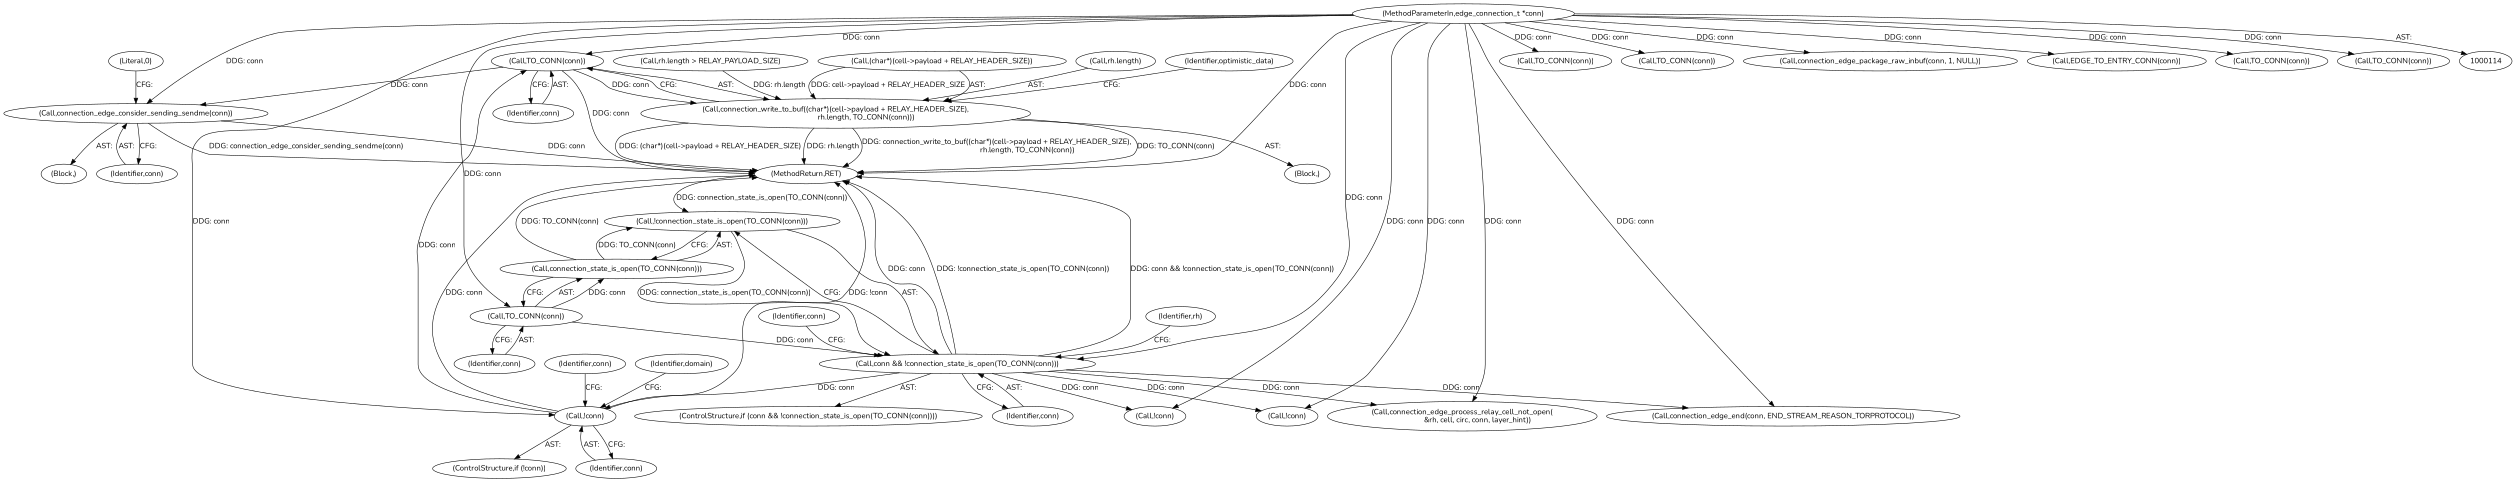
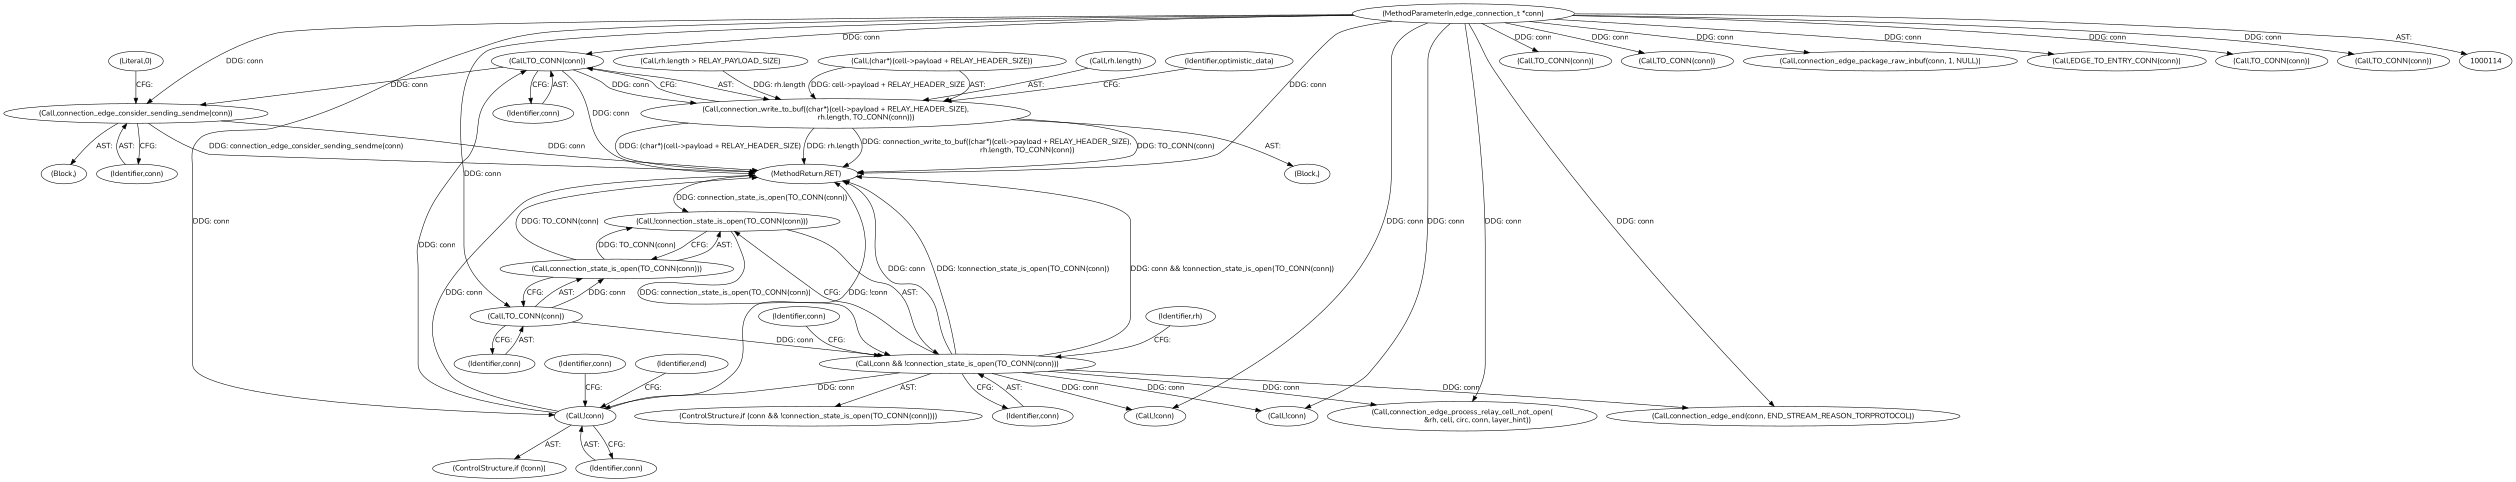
edge "(MethodParameterIn,edge_connection_t *conn)" -> "(Call,conn && !connection_state_is_open(TO_CONN(conn)))": removed, label "DDG: conn"
node "(Identifier,domain)": label "(Identifier,domain)" -> "(Identifier,end)"
